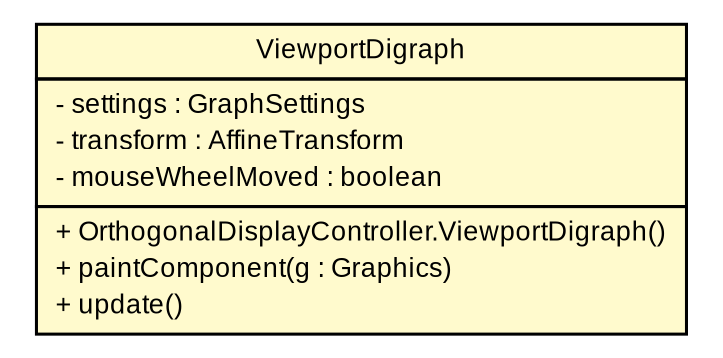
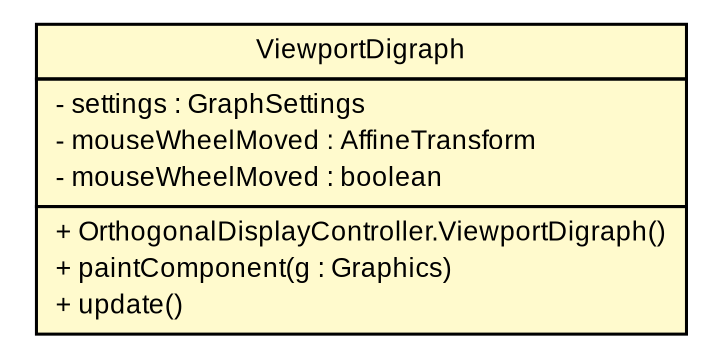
node "ViewportDigraph": text "- transform : AffineTransform" -> "- mouseWheelMoved : AffineTransform"
